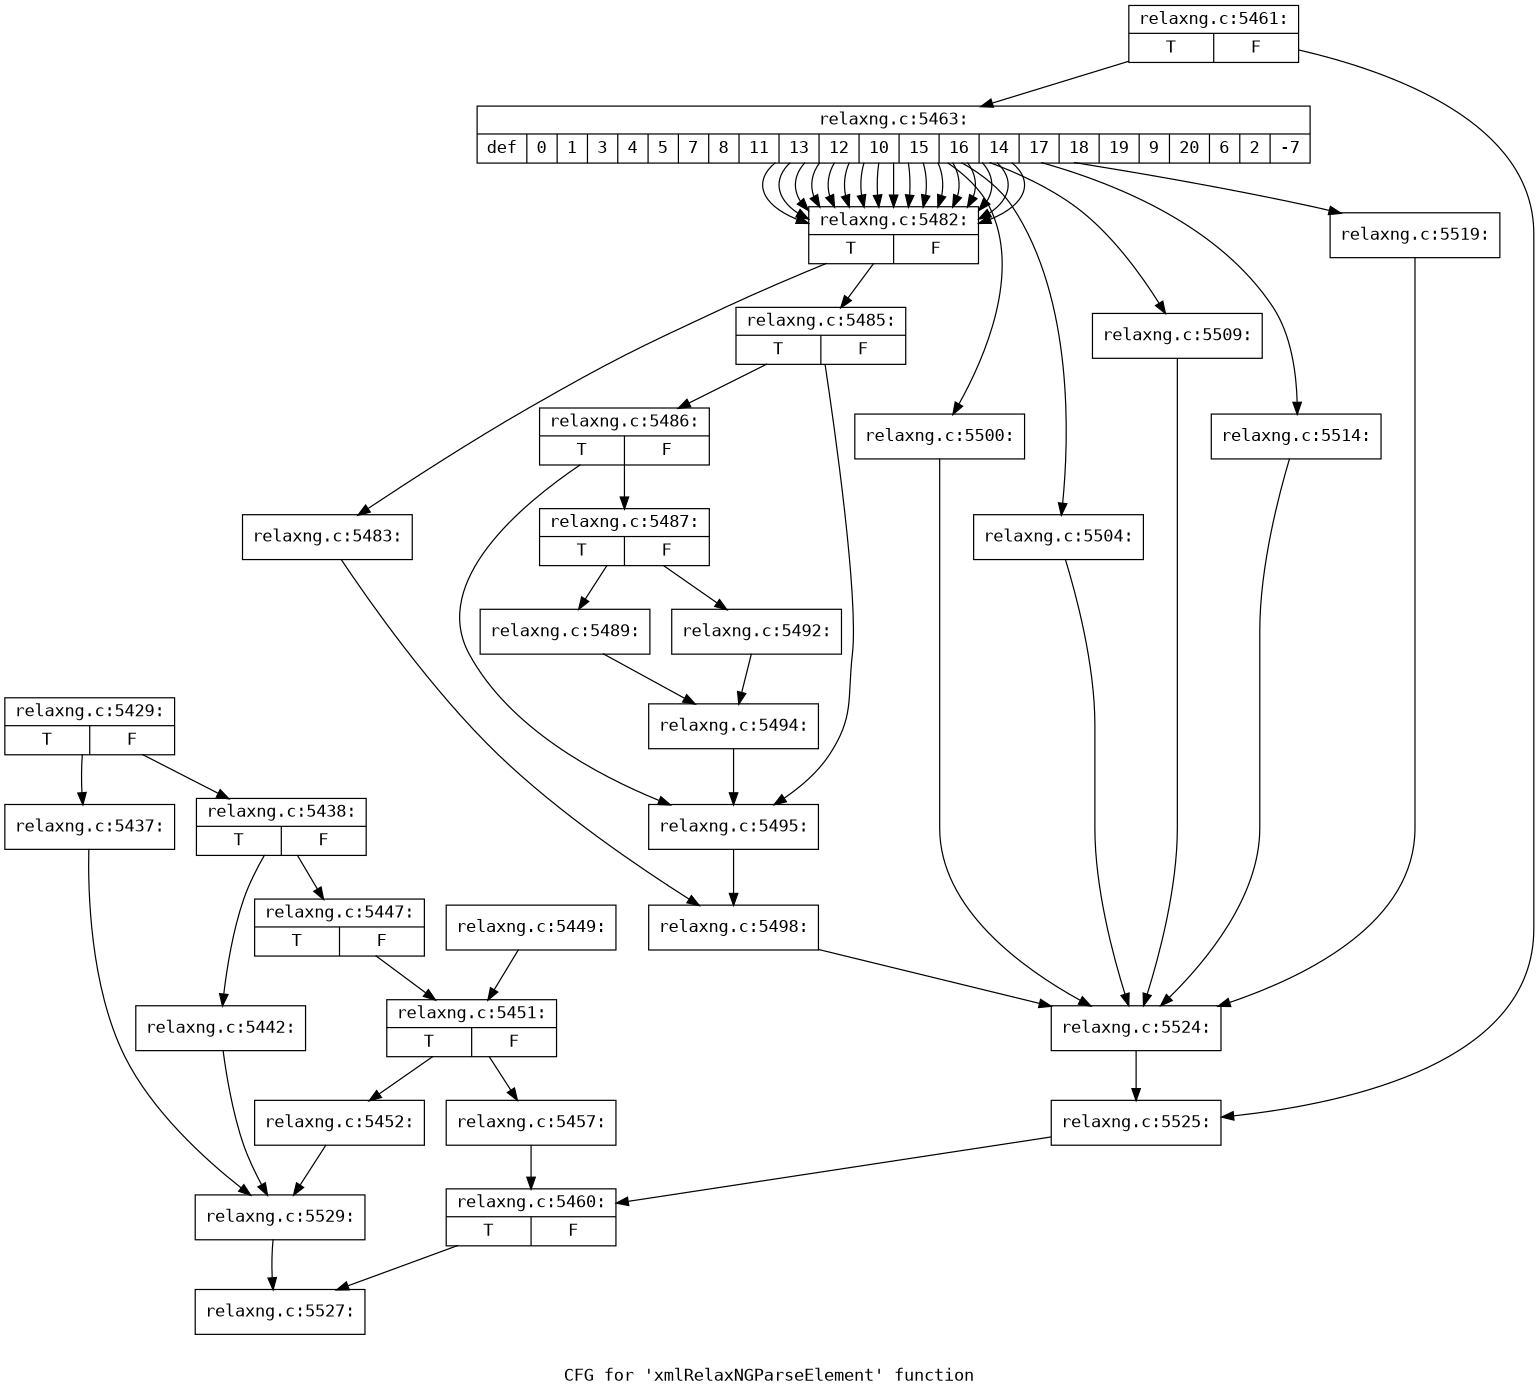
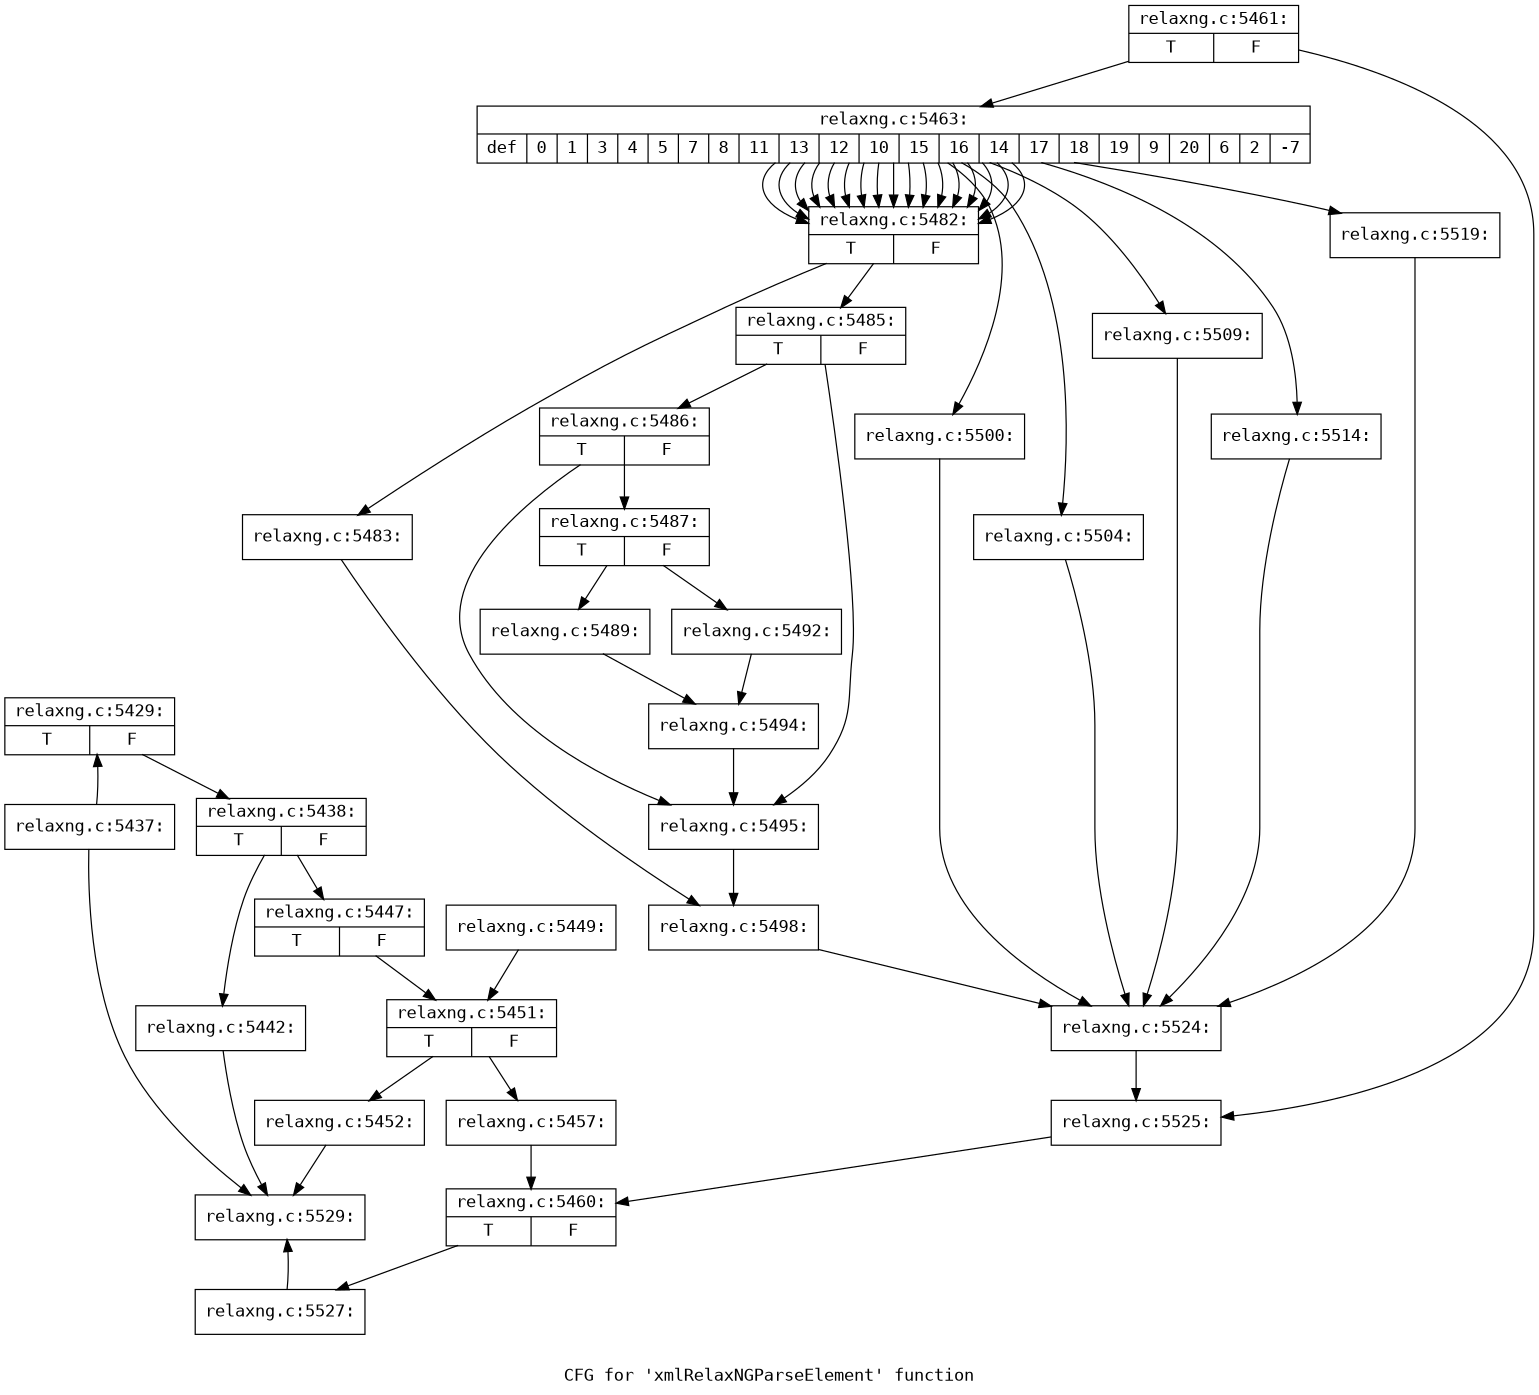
edge "relaxng.c:5429:" -> "relaxng.c:5437:": reversed
edge "relaxng.c:5529:" -> "relaxng.c:5527:": reversed
